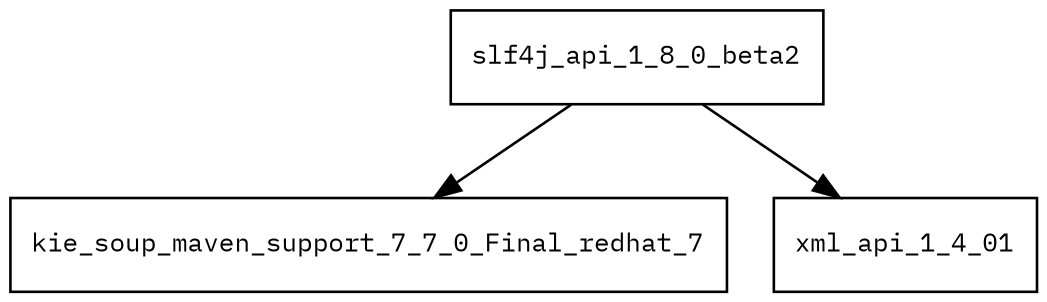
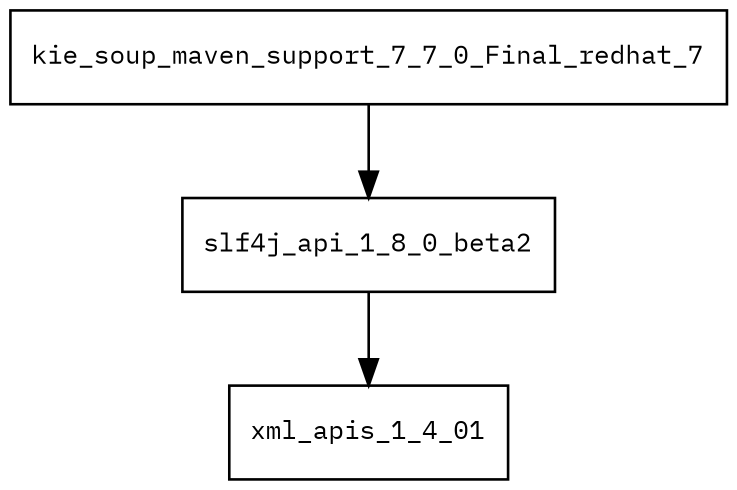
edge "slf4j_api_1_8_0_beta2" -> "kie_soup_maven_support_7_7_0_Final_redhat_7": reversed
node "xml_api_1_4_01": label "xml_api_1_4_01" -> "xml_apis_1_4_01"
